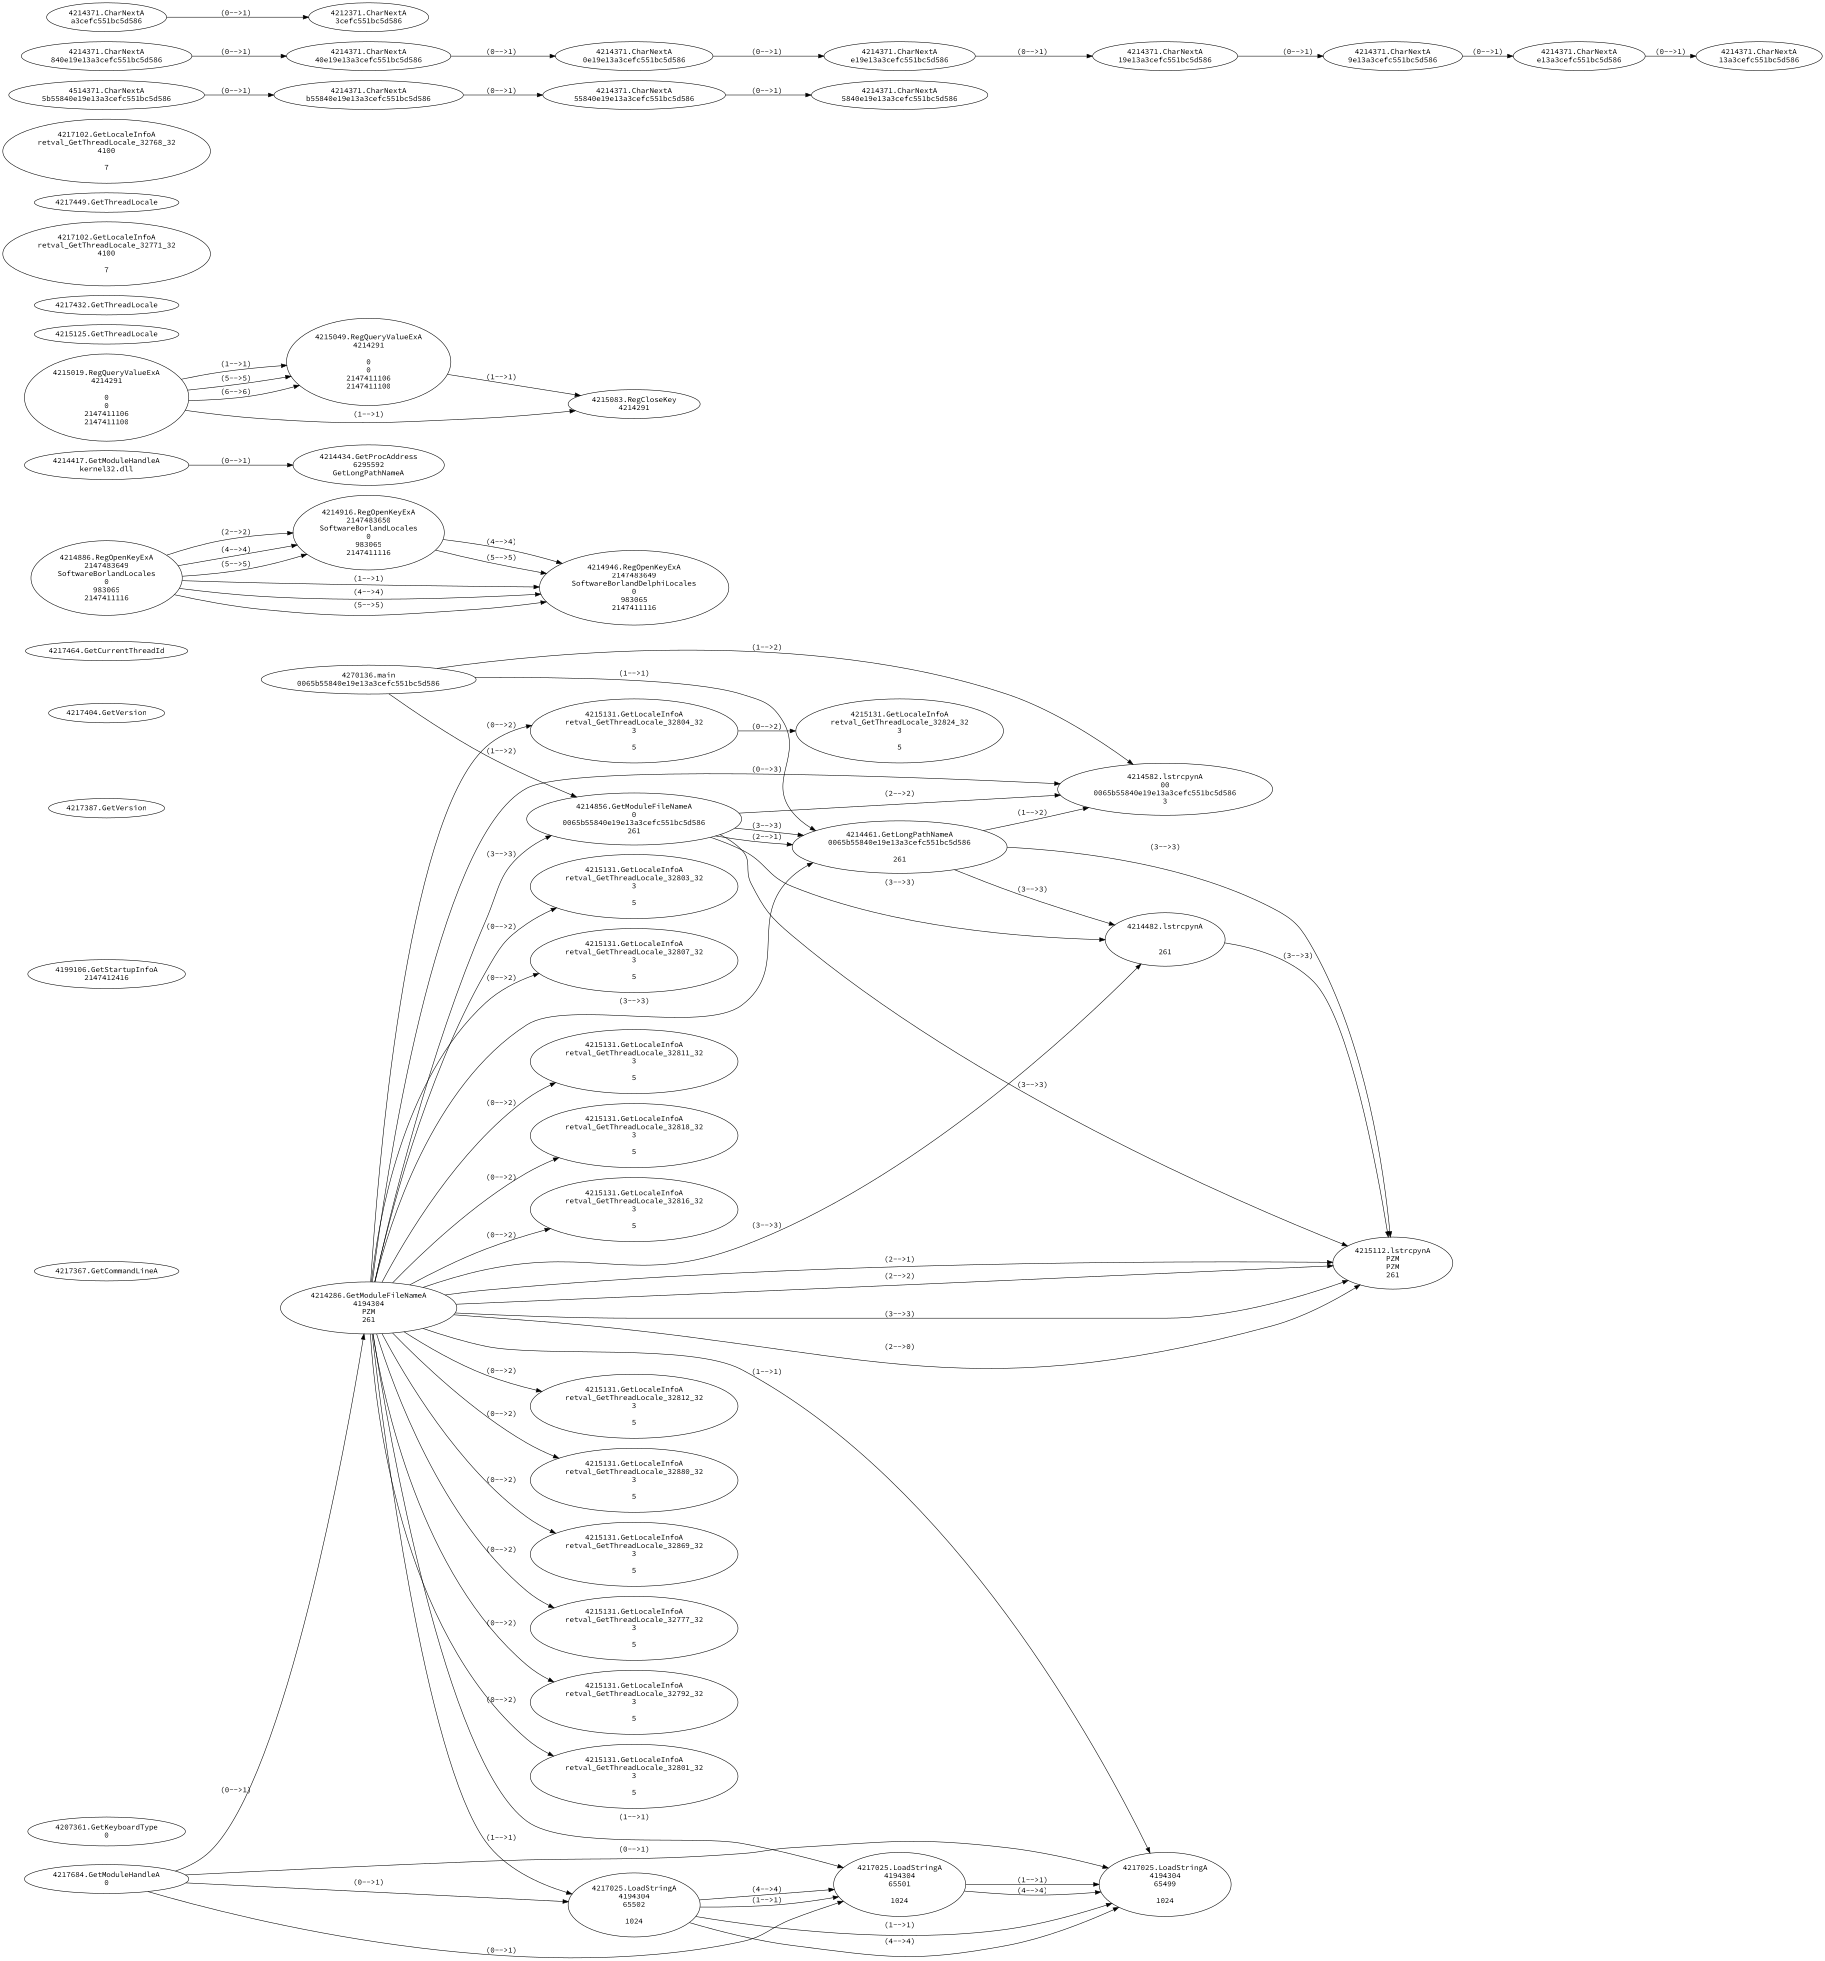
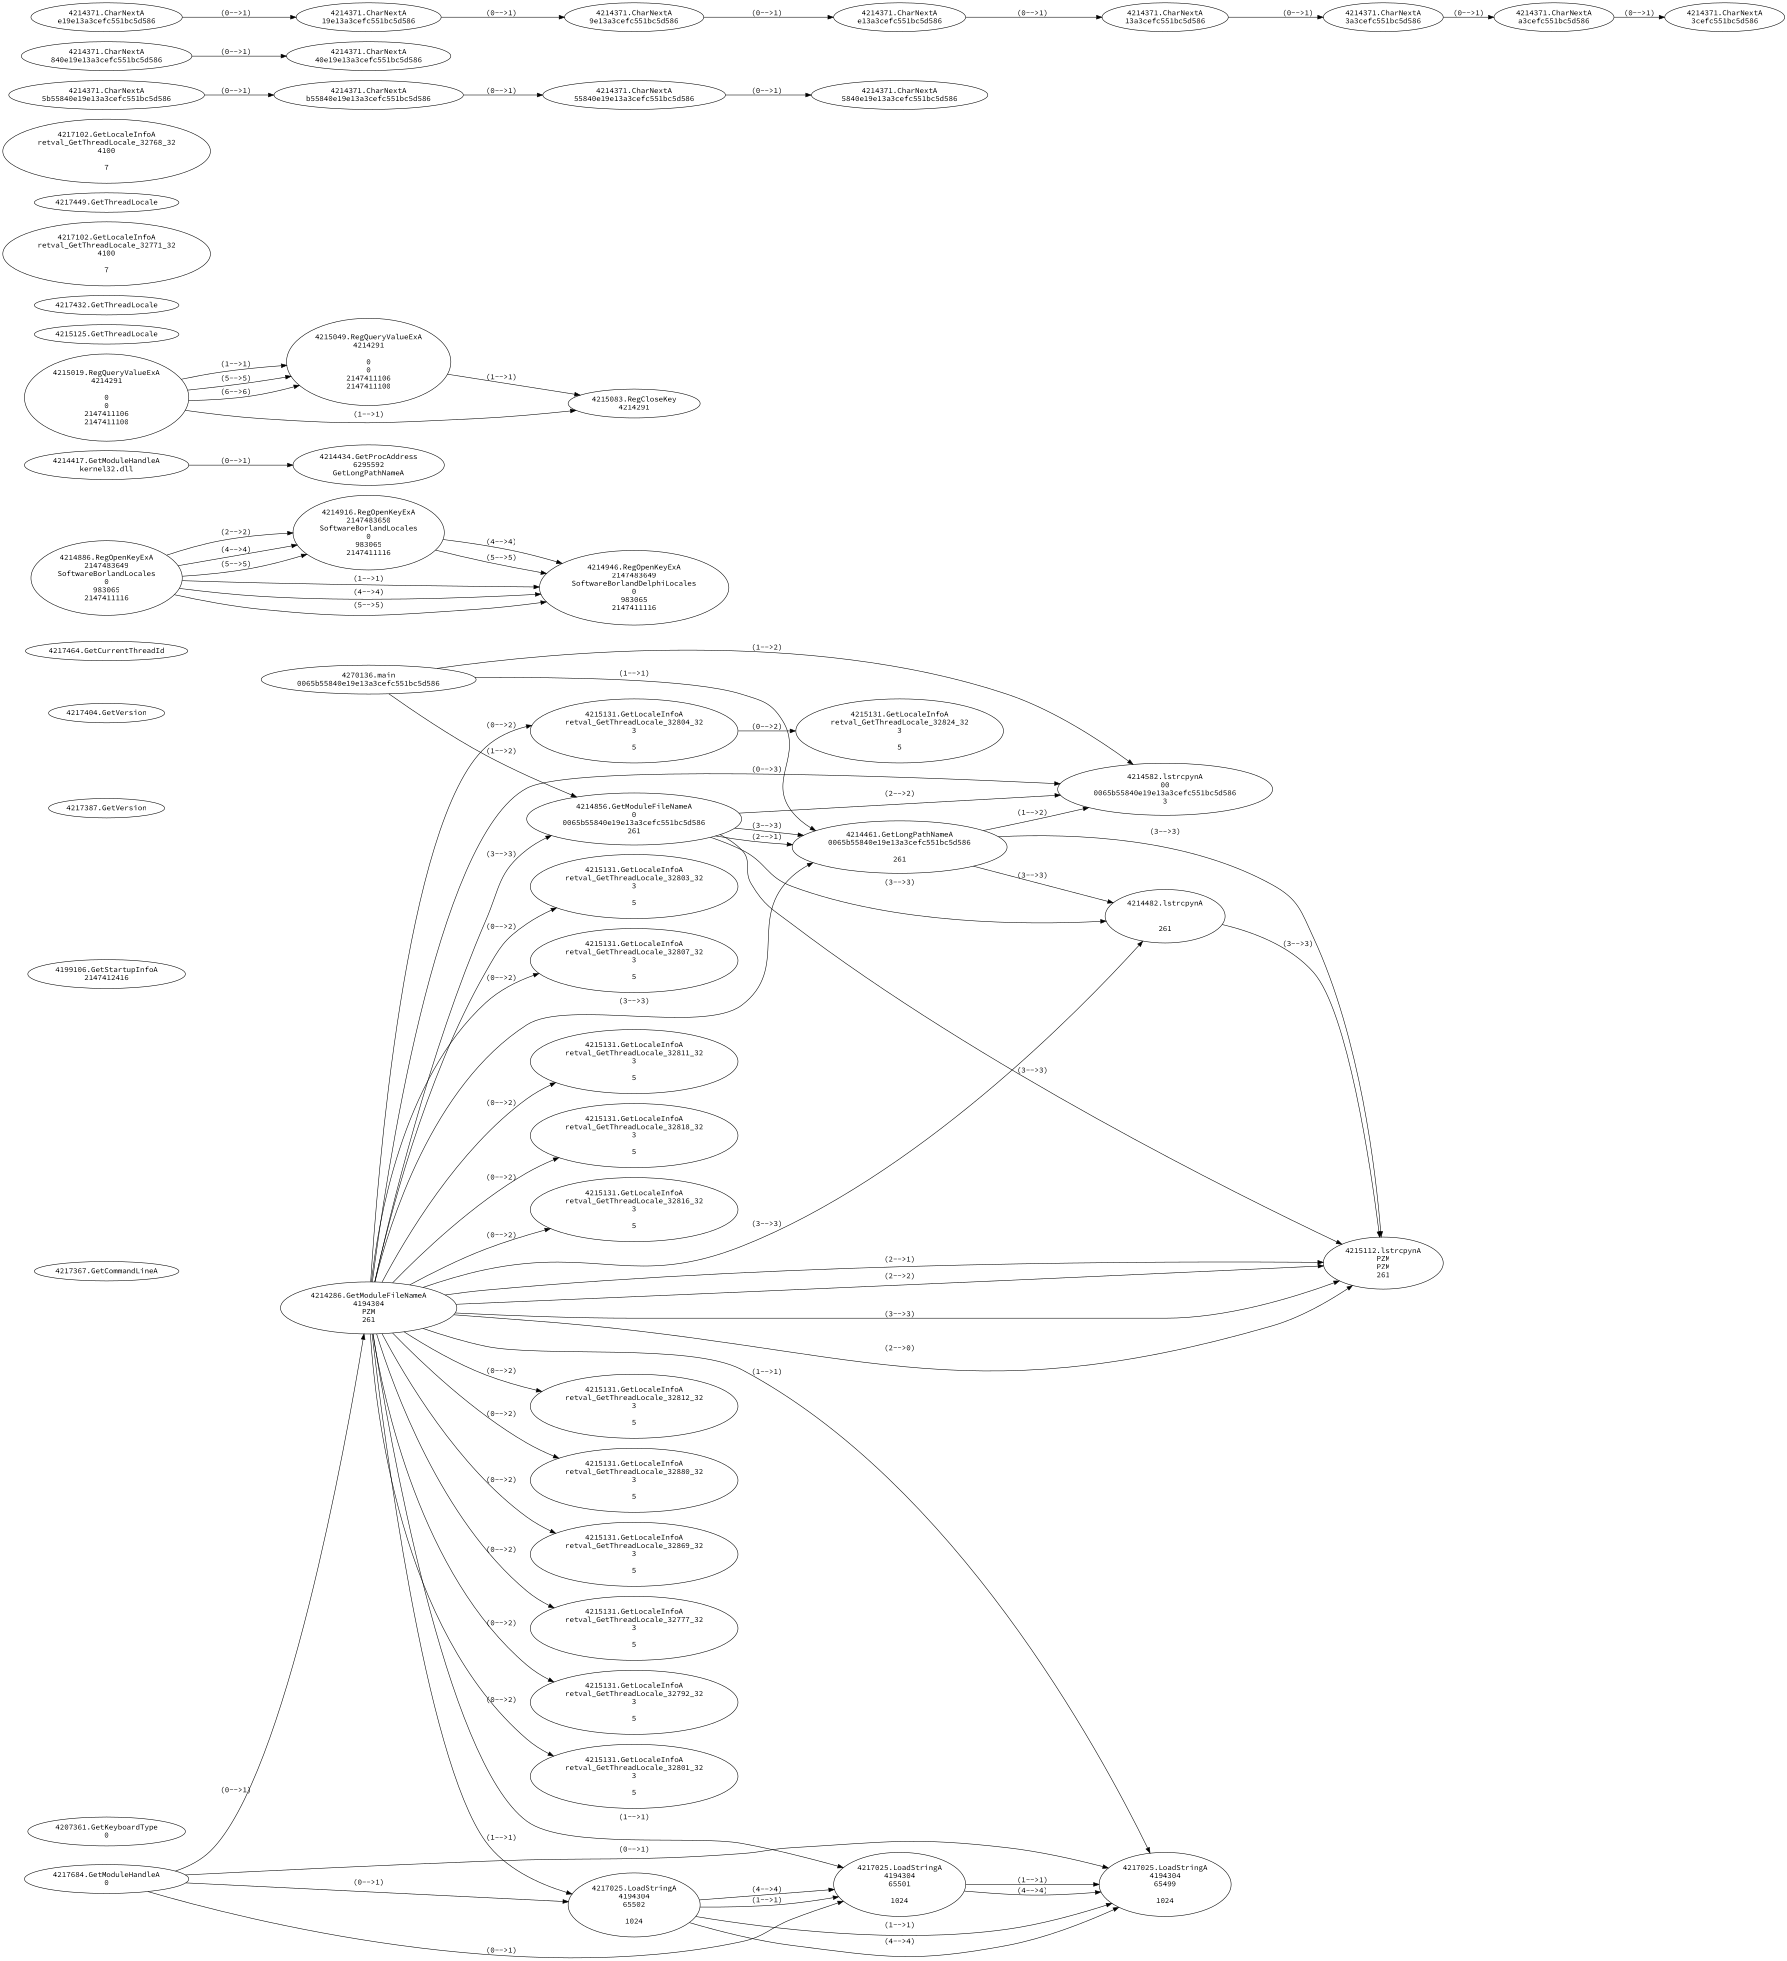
node "4212371.CharNextA 3cefc551bc5d586": label "4212371.CharNextA 3cefc551bc5d586" -> "4214371.CharNextA 3cefc551bc5d586"
node "4214371.CharNextA 3a3cefc551bc5d586": added
node "4214371.CharNextA 0e19e13a3cefc551bc5d586": removed
node "4514371.CharNextA 5b55840e19e13a3cefc551bc5d586": label "4514371.CharNextA 5b55840e19e13a3cefc551bc5d586" -> "4214371.CharNextA 5b55840e19e13a3cefc551bc5d586"
